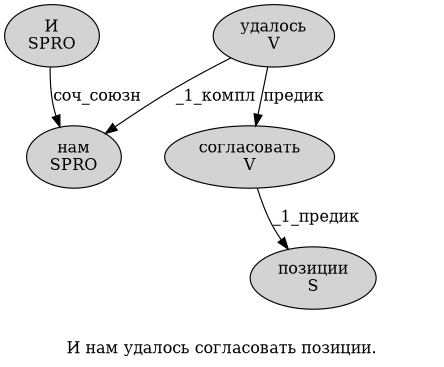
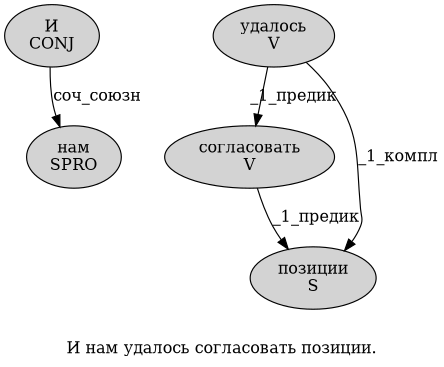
node "И SPRO": label "И SPRO" -> "И CONJ"
edge "удалось V" -> "нам SPRO": now "удалось V" -> "позиции S"
edge "удалось V" -> "согласовать V": label "предик" -> "_1_предик"
